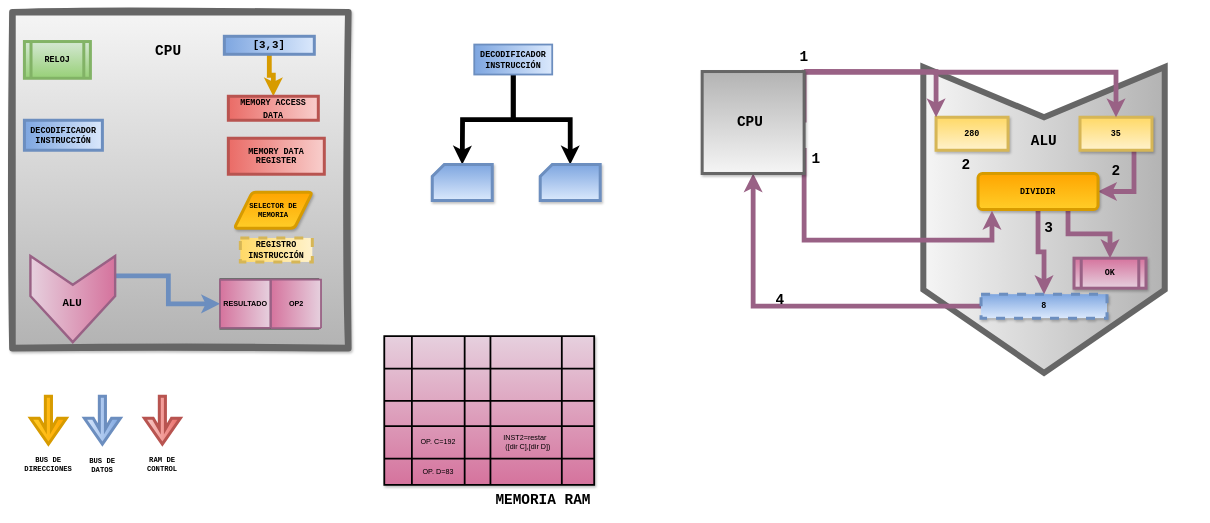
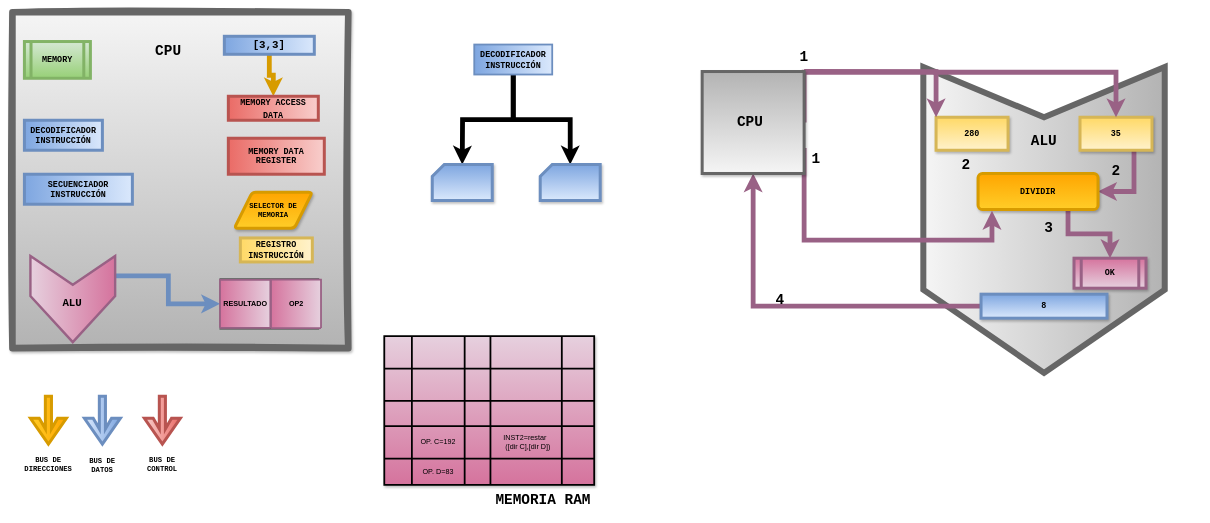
node "RELOJ": label "RELOJ" -> "MEMORY"
node "SECUENCIADOR INSTRUCCIÓN": added
edge "DIVIDIR" -> "8": removed
node "REGISTRO INSTRUCCIÓN": style dashed -> solid
node "8": style dashed -> solid
node "RAM DE CONTROL": label "RAM DE CONTROL" -> "BUS DE CONTROL"
